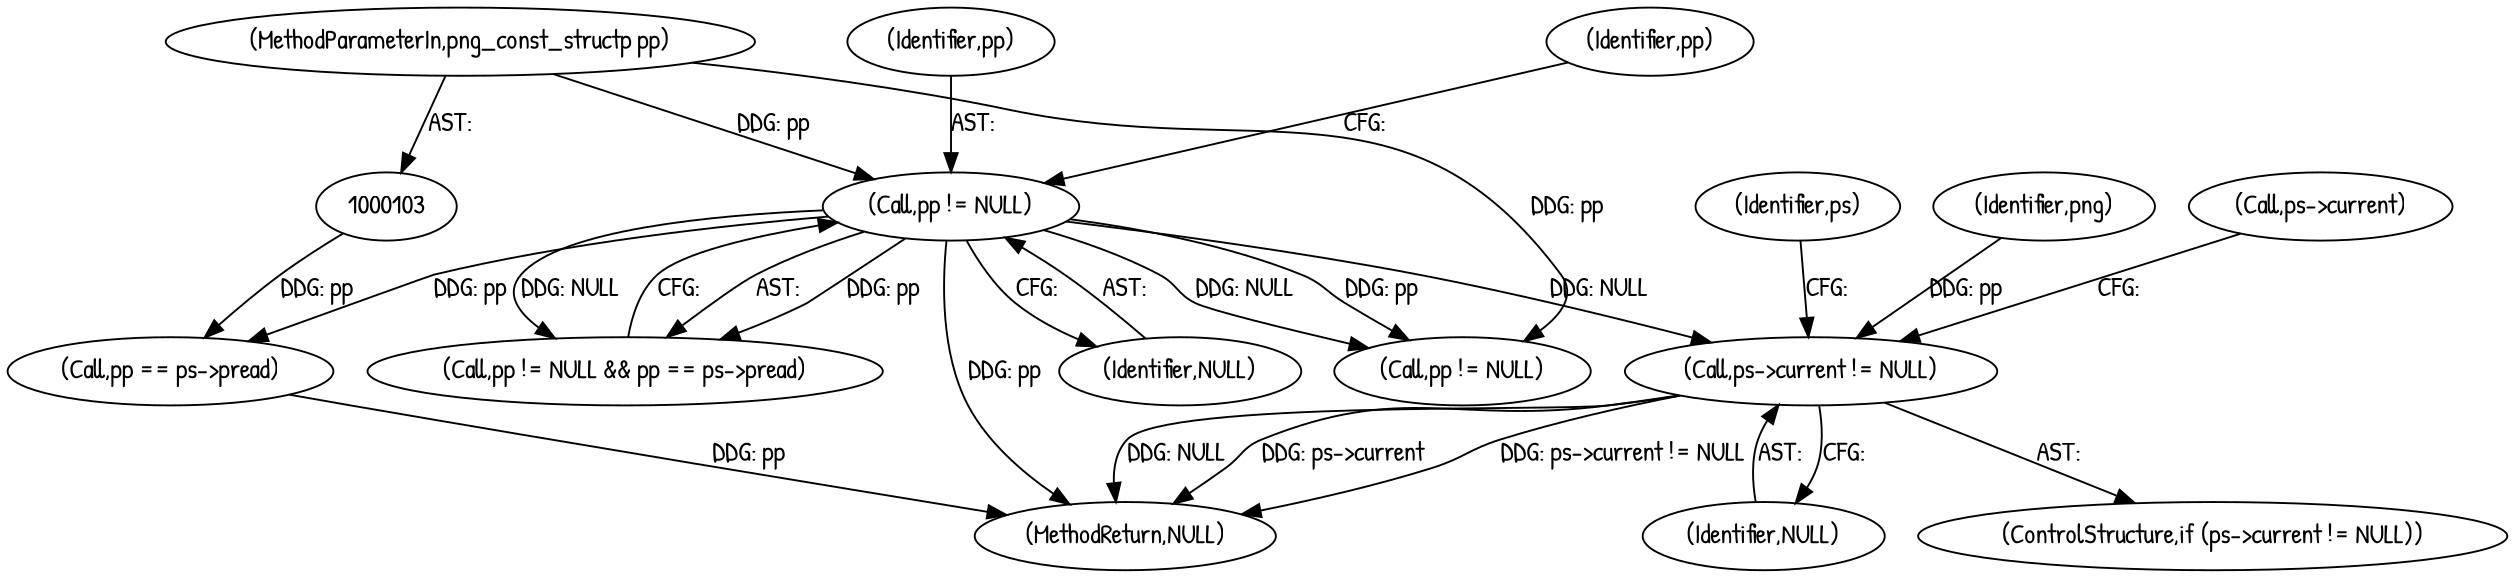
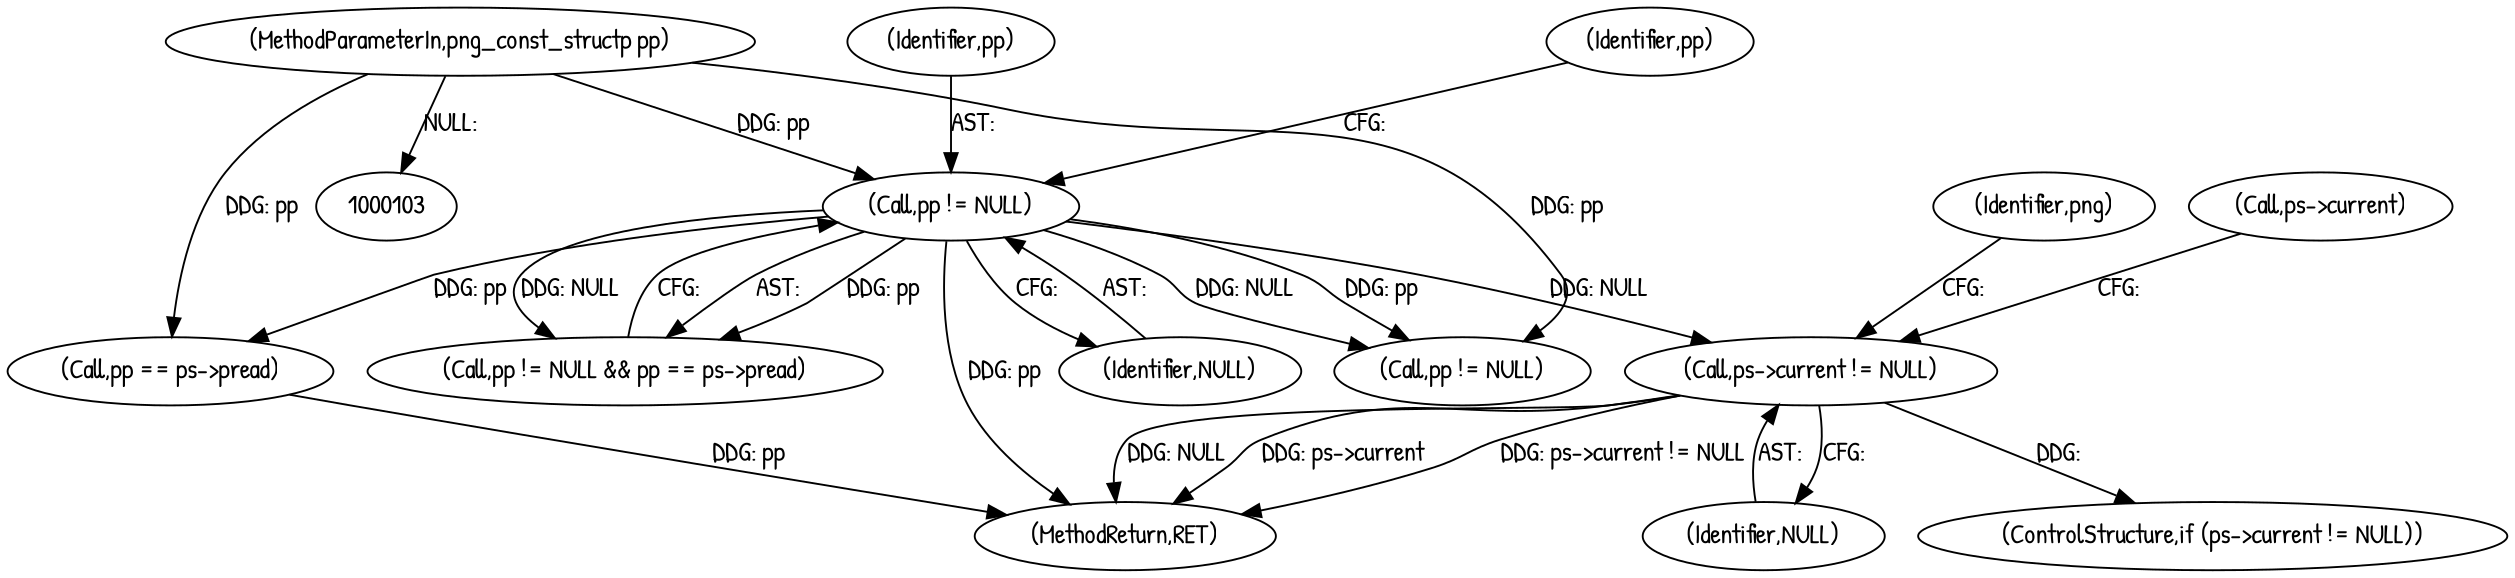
edge "(MethodParameterIn,png_const_structp pp)" -> "1000103": label "AST: " -> "NULL: "
node "(Identifier,ps)": removed
edge "1000103" -> "(Call,pp == ps->pread)": now "(MethodParameterIn,png_const_structp pp)" -> "(Call,pp == ps->pread)"
edge "(Identifier,png)" -> "(Call,ps->current != NULL)": label "DDG: pp" -> "CFG: "
edge "(Call,ps->current != NULL)" -> "(ControlStructure,if (ps->current != NULL))": label "AST: " -> "DDG: "
node "(MethodReturn,NULL)": label "(MethodReturn,NULL)" -> "(MethodReturn,RET)"
